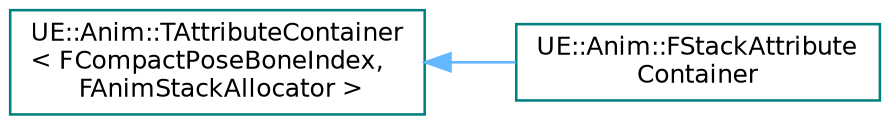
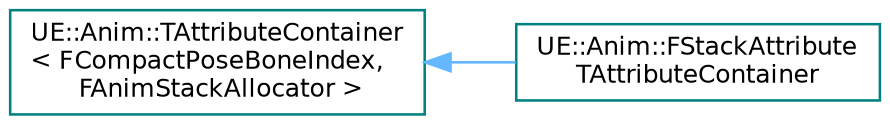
node "UE::Anim::FStackAttribute Container": label "UE::Anim::FStackAttribute Container" -> "UE::Anim::FStackAttribute TAttributeContainer"
